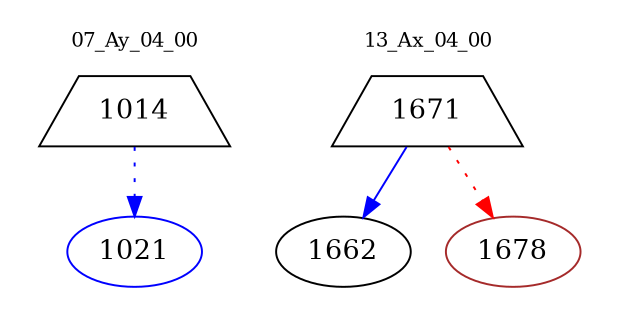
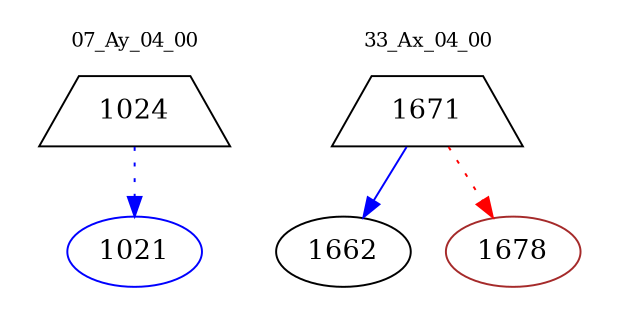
cluster "13_Ax_04_00": label "13_Ax_04_00" -> "33_Ax_04_00"
node "1014": label "1014" -> "1024"
